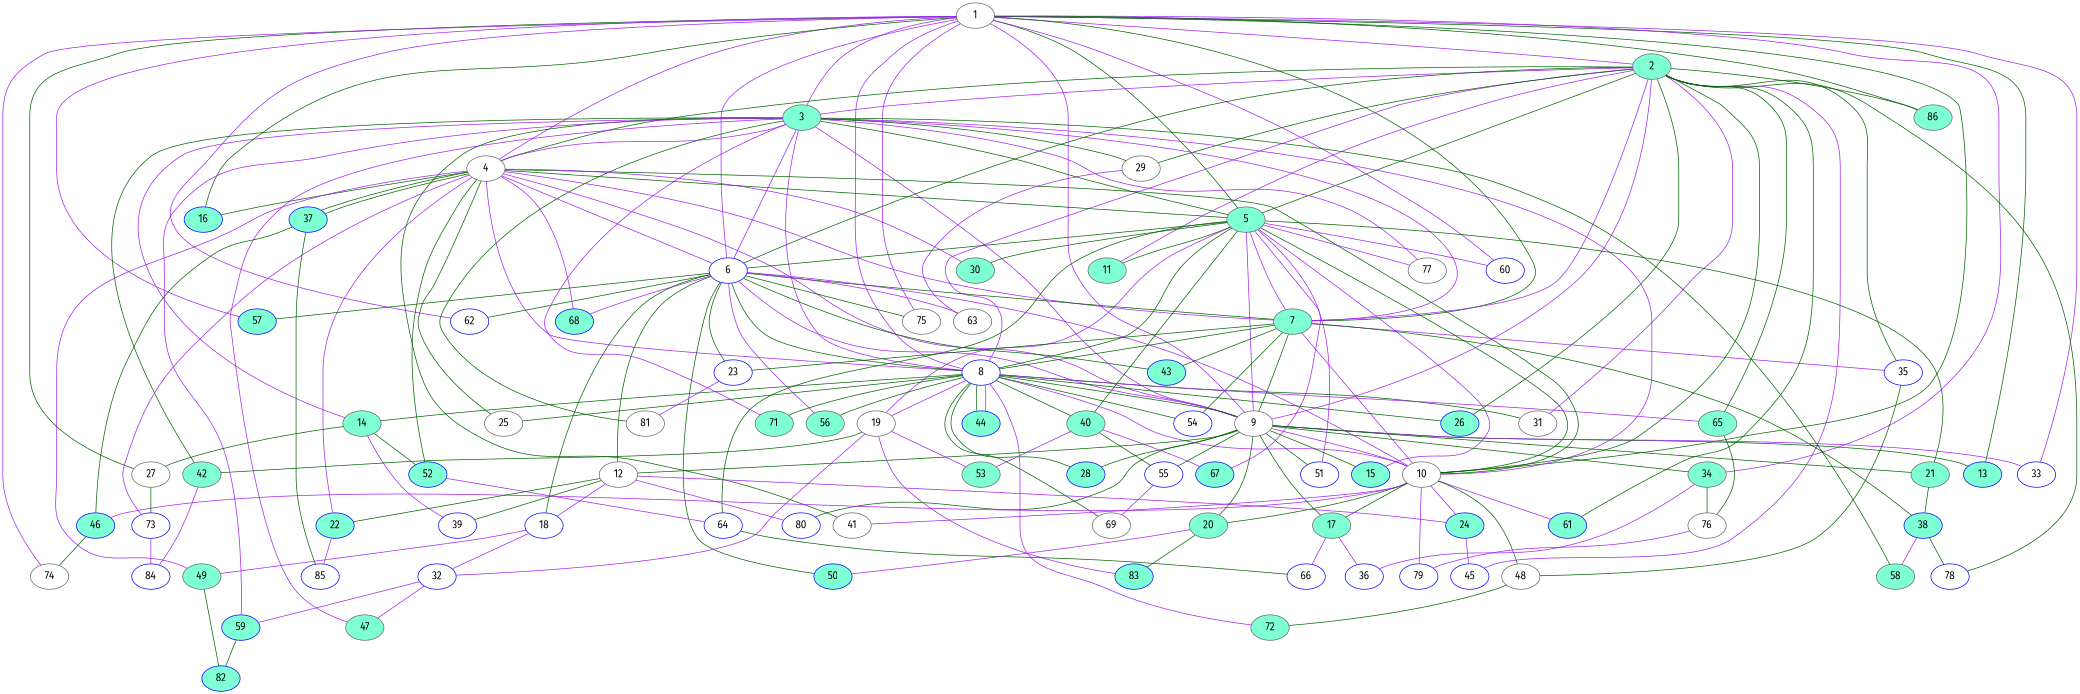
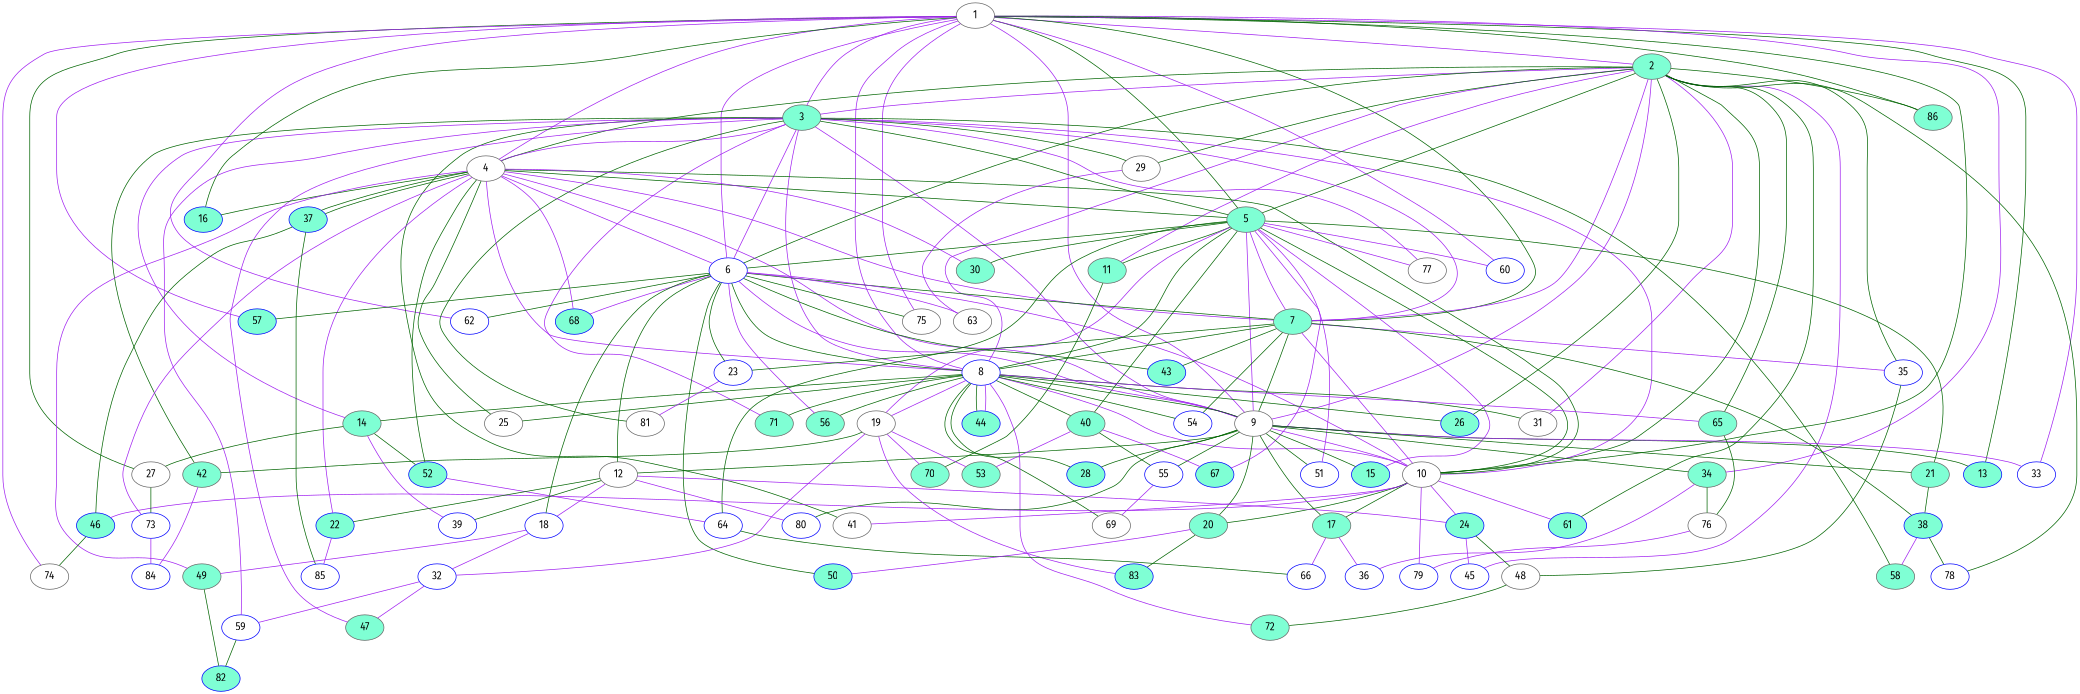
node "70": added
edge "10" -- "48": now "24" -- "48"
node "59": fillcolor aquamarine -> white
